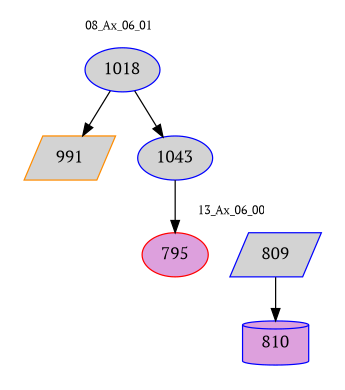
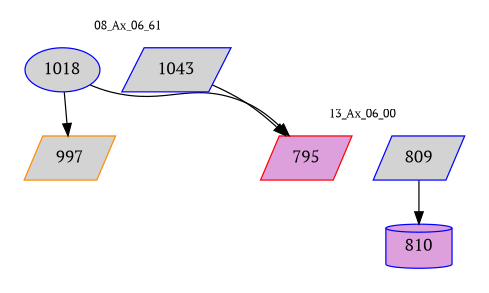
cluster "08_Ax_06_01": label "08_Ax_06_01" -> "08_Ax_06_61"
edge "1018" -> "1043": now "1018" -> "795"
node "991": label "991" -> "997"
node "1043": shape ellipse -> parallelogram
node "795": shape ellipse -> parallelogram
